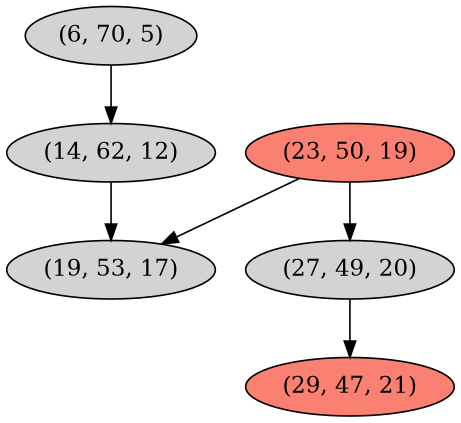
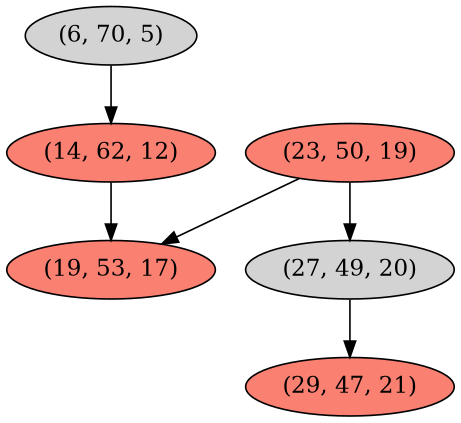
node "(14, 62, 12)": fillcolor lightgrey -> salmon
node "(19, 53, 17)": fillcolor lightgrey -> salmon
